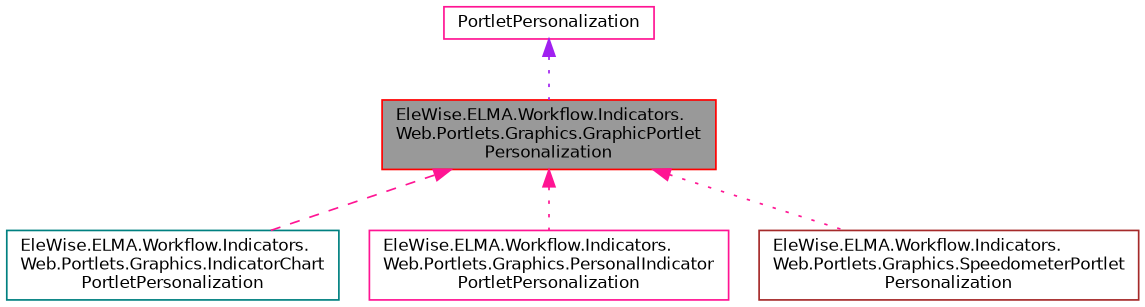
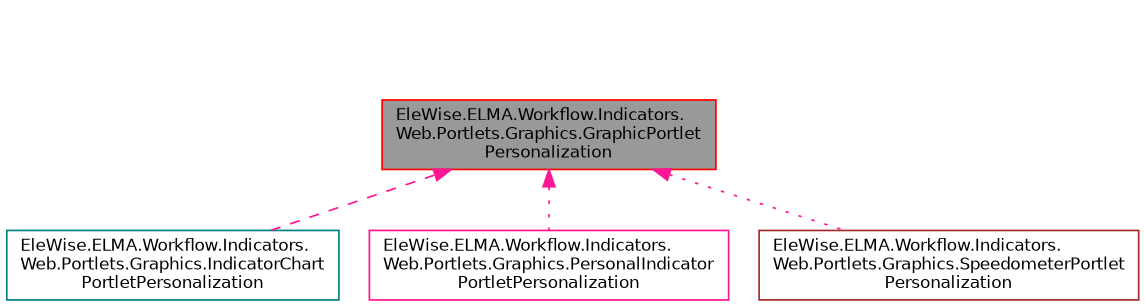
node "PortletPersonalization": removed
